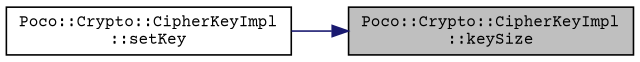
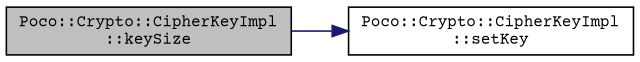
edge "Poco::Crypto::CipherKeyImpl ::setKey" -> "Poco::Crypto::CipherKeyImpl ::keySize": reversed
